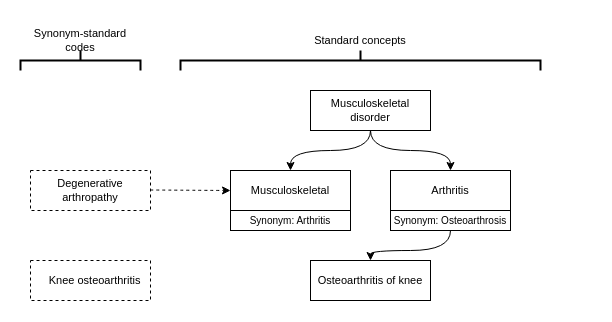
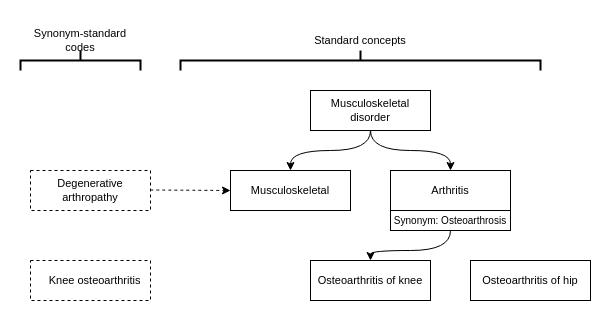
node "Synonym: Arthritis": removed
node "Osteoarthritis of hip": added
